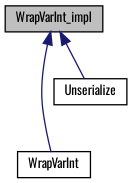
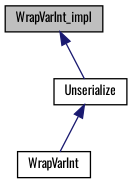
edge "WrapVarInt" -> "WrapVarInt_impl": now "WrapVarInt" -> "Unserialize"
